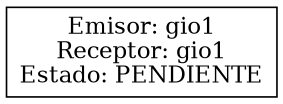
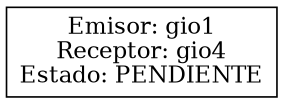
node "Emisor: gio1": text "Receptor: gio1" -> "Receptor: gio4"
